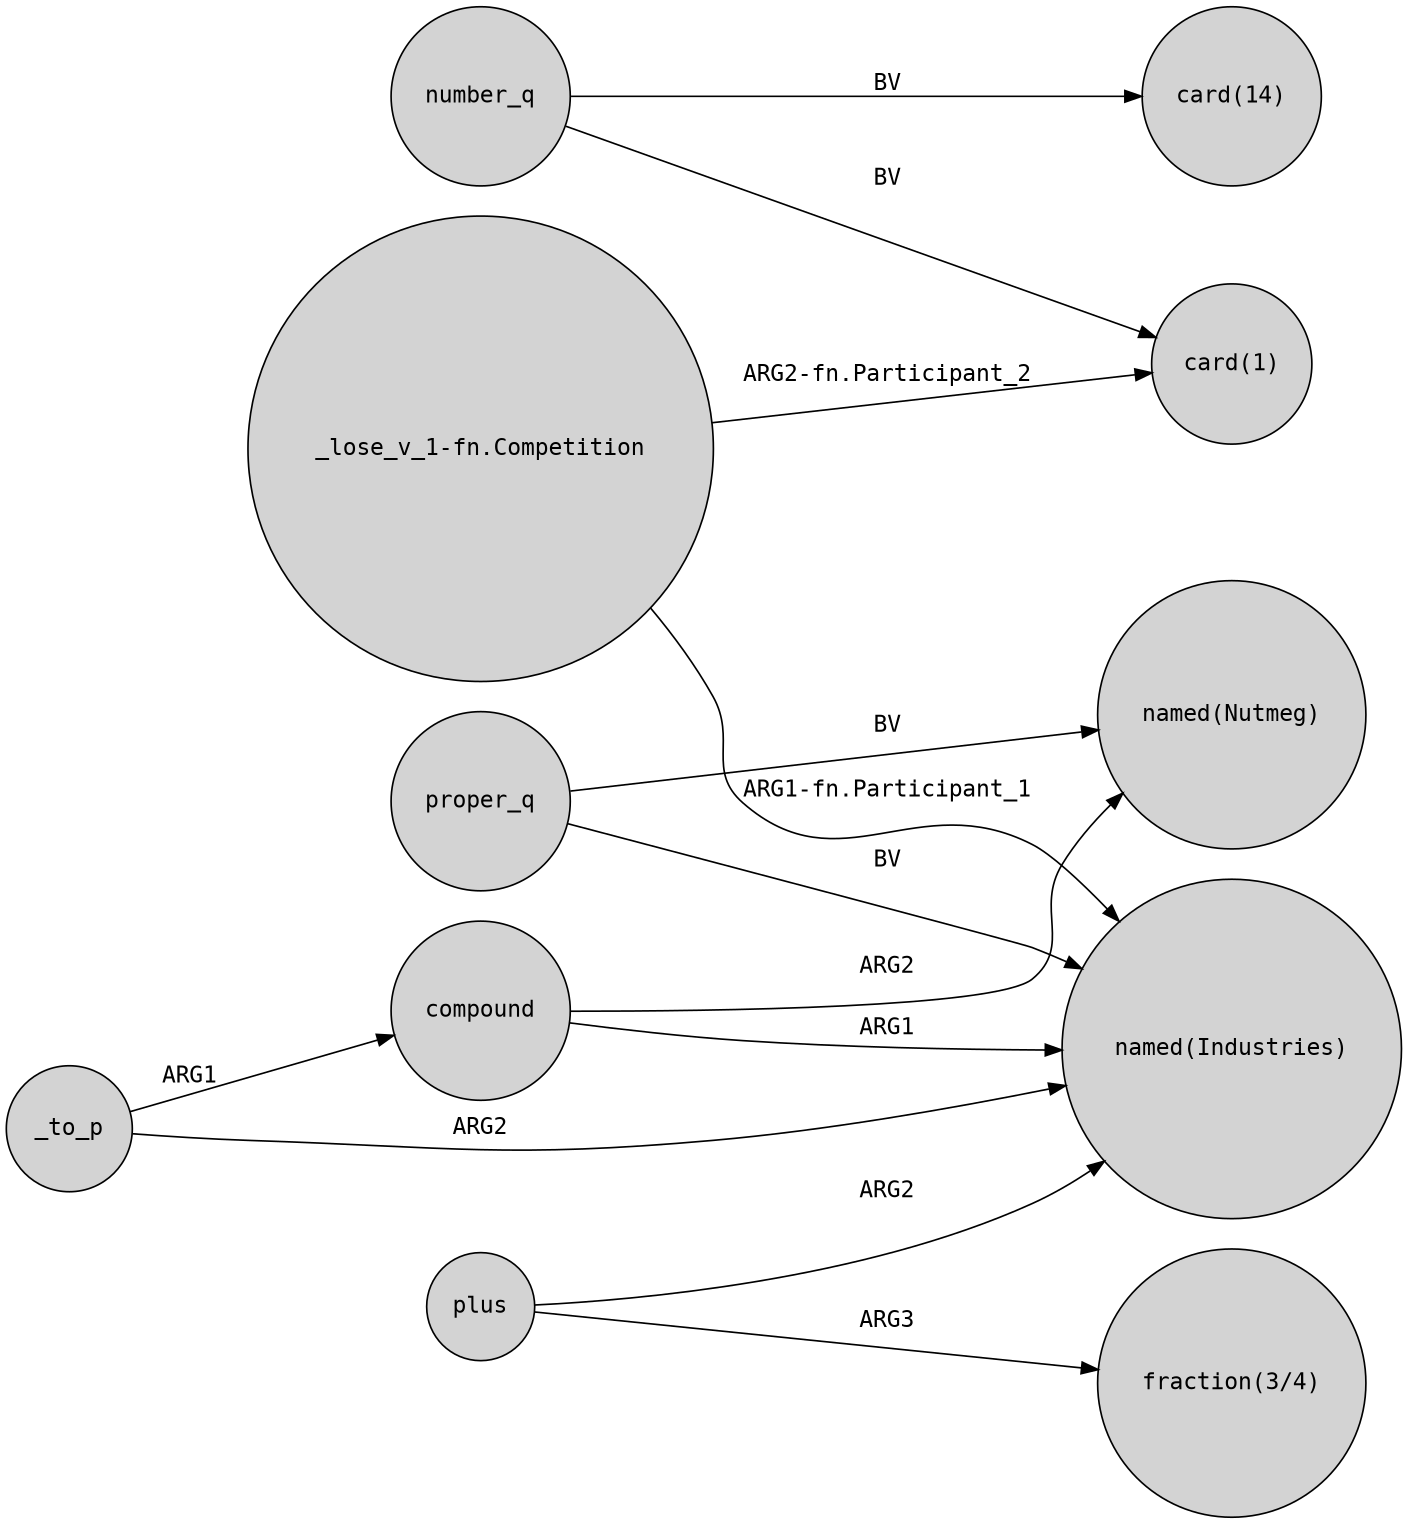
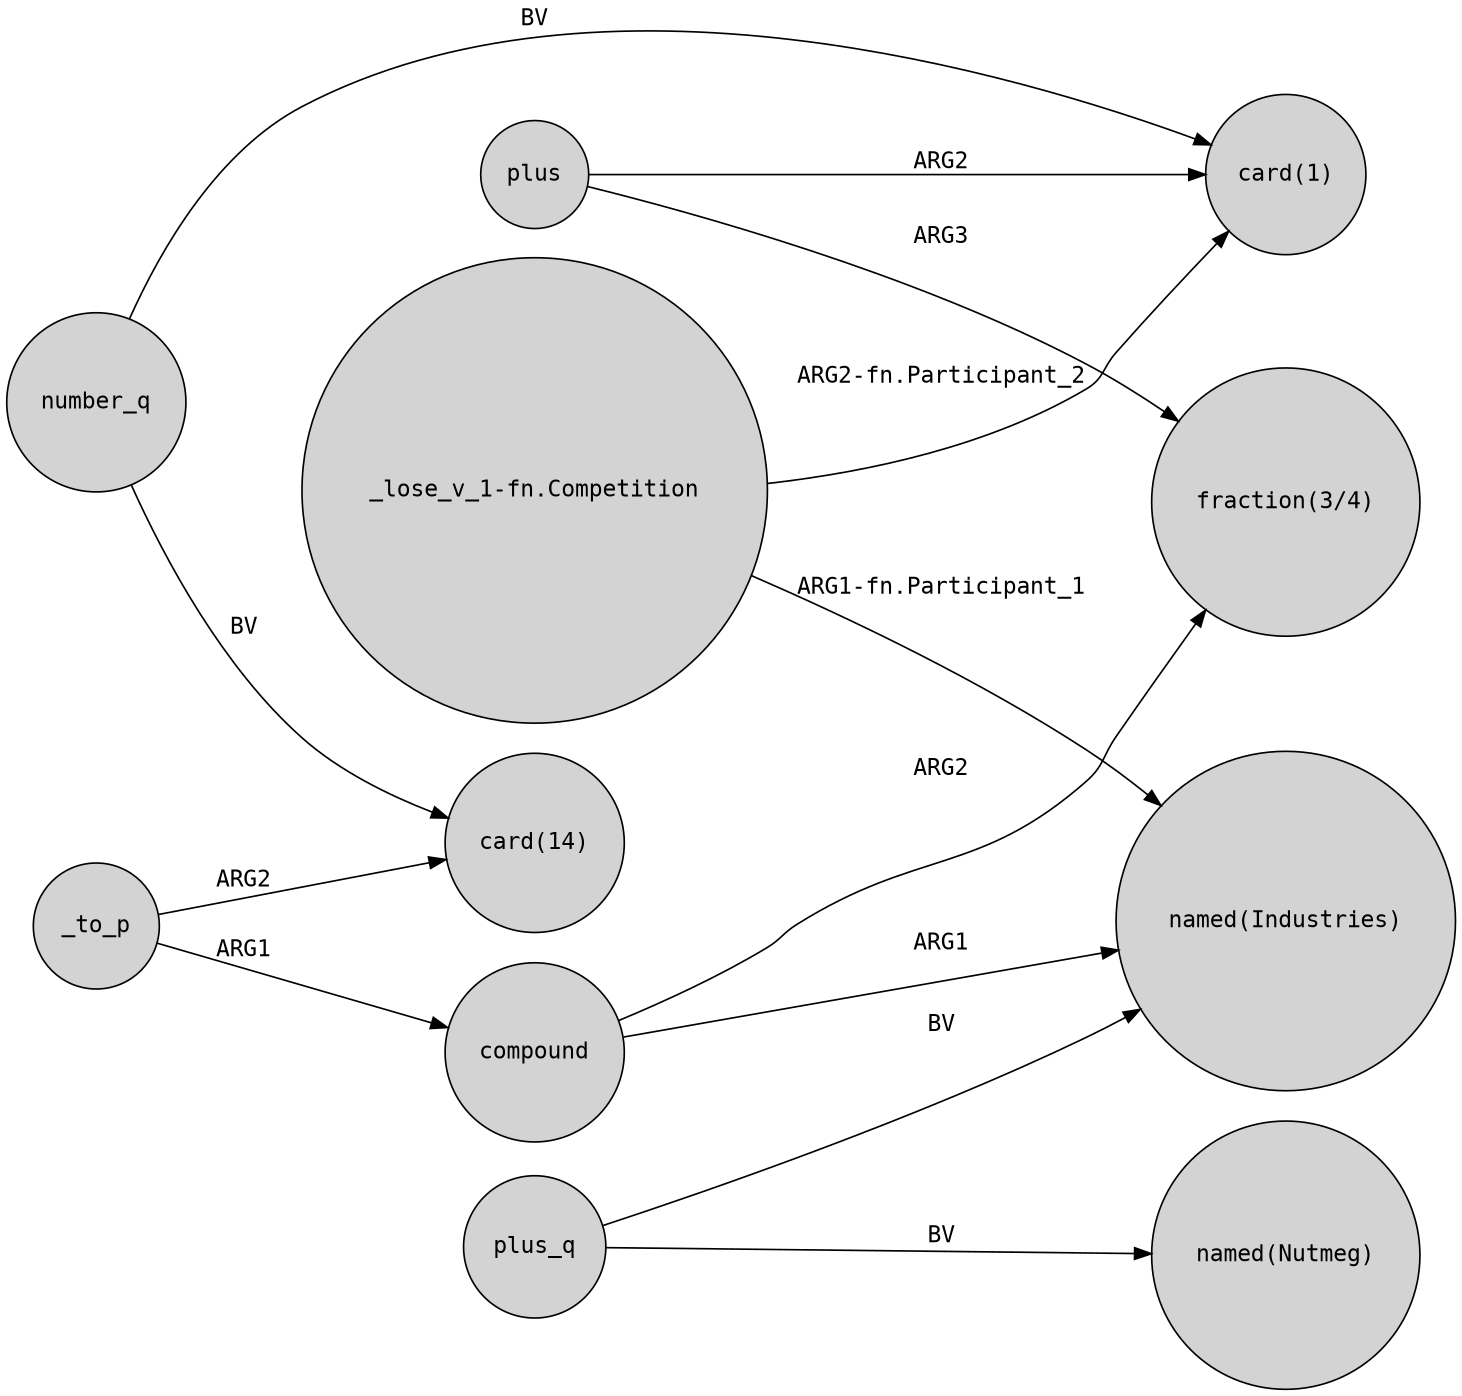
node "proper_q": label "proper_q" -> "plus_q"
edge "compound" -> "named(Nutmeg)": now "compound" -> "fraction(3/4)"
edge "_to_p" -> "named(Industries)": now "_to_p" -> "card(14)"
edge "plus" -> "named(Industries)": now "plus" -> "card(1)"
